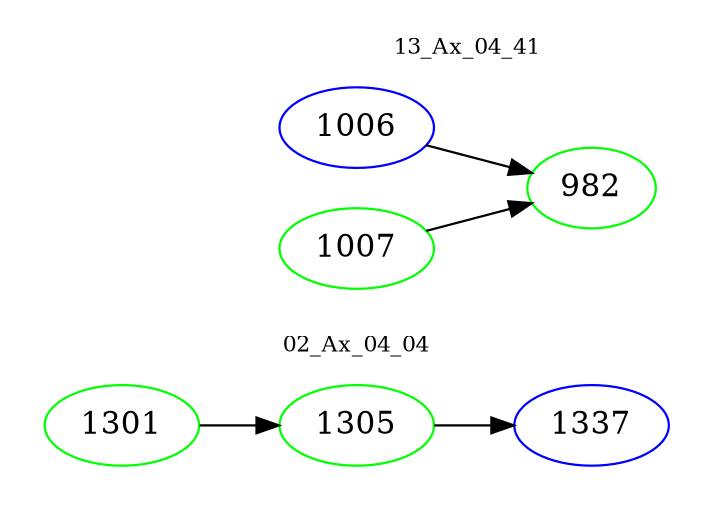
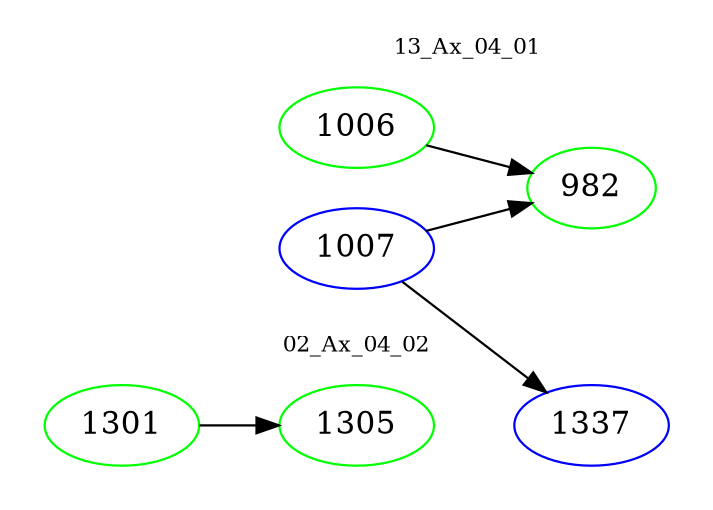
cluster "13_Ax_04_41": label "13_Ax_04_41" -> "13_Ax_04_01"
node "1006": color blue -> green
node "1007": color green -> blue
cluster "02_Ax_04_04": label "02_Ax_04_04" -> "02_Ax_04_02"
edge "1305" -> "1337": now "1007" -> "1337"
